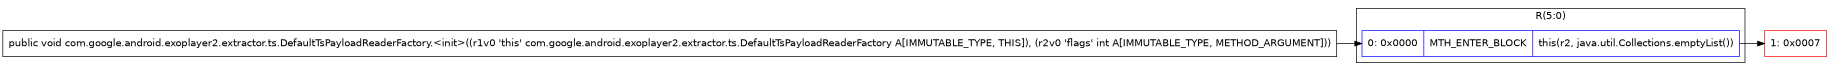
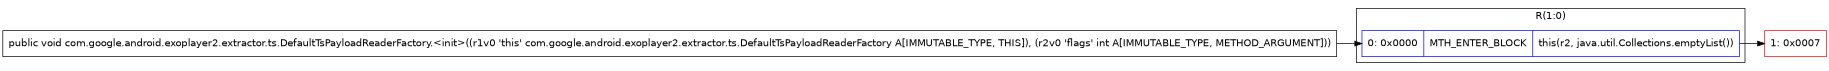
cluster "R(5:0)": label "R(5:0)" -> "R(1:0)"
